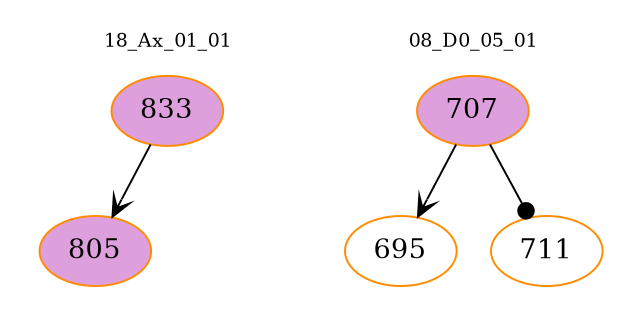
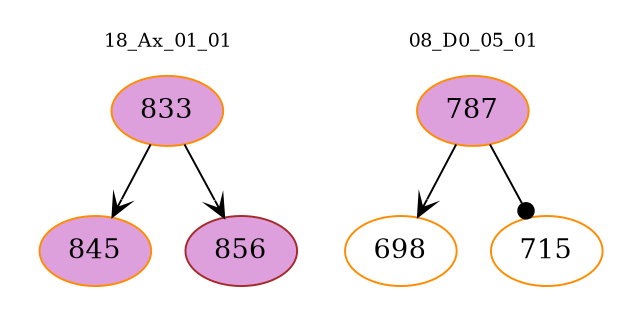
node "707": label "707" -> "787"
node "805": label "805" -> "845"
node "856": added
node "695": label "695" -> "698"
node "711": label "711" -> "715"
